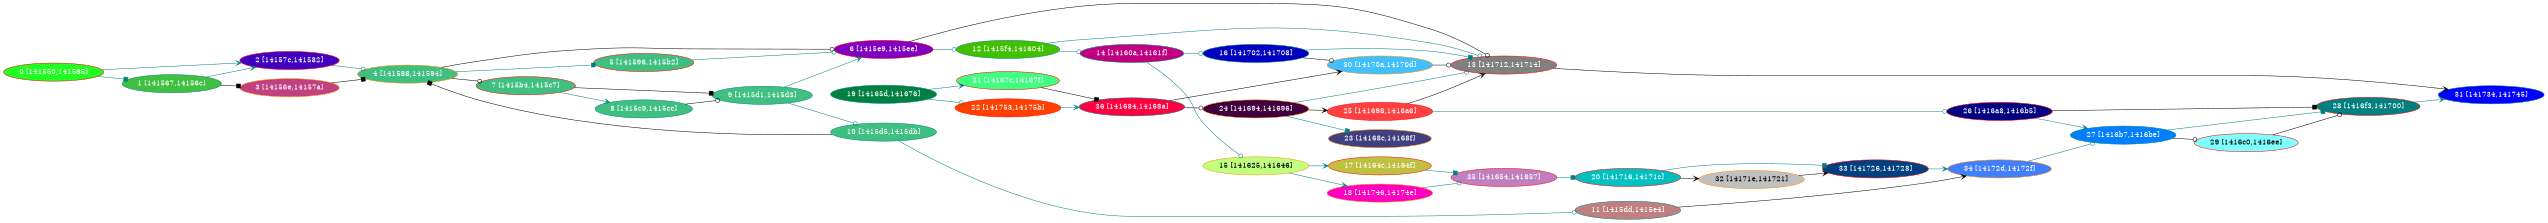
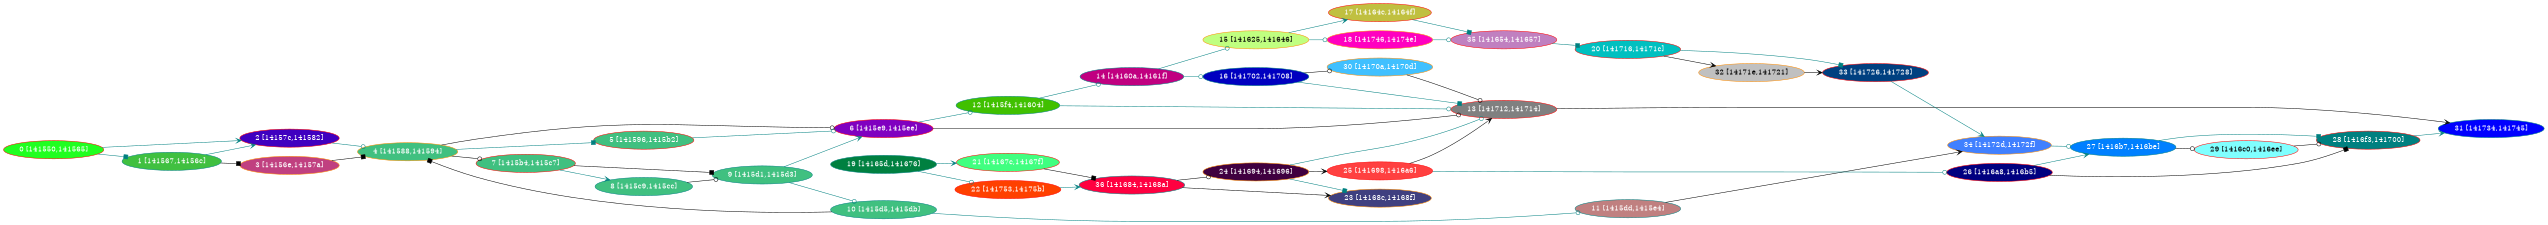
edge "36 [141684,14168a]" -> "30 [14170a,14170d]": now "36 [141684,14168a]" -> "23 [14168c,14168f]"
edge "15 [141625,141646]" -> "18 [141746,14174e]": arrowhead vee -> odot
